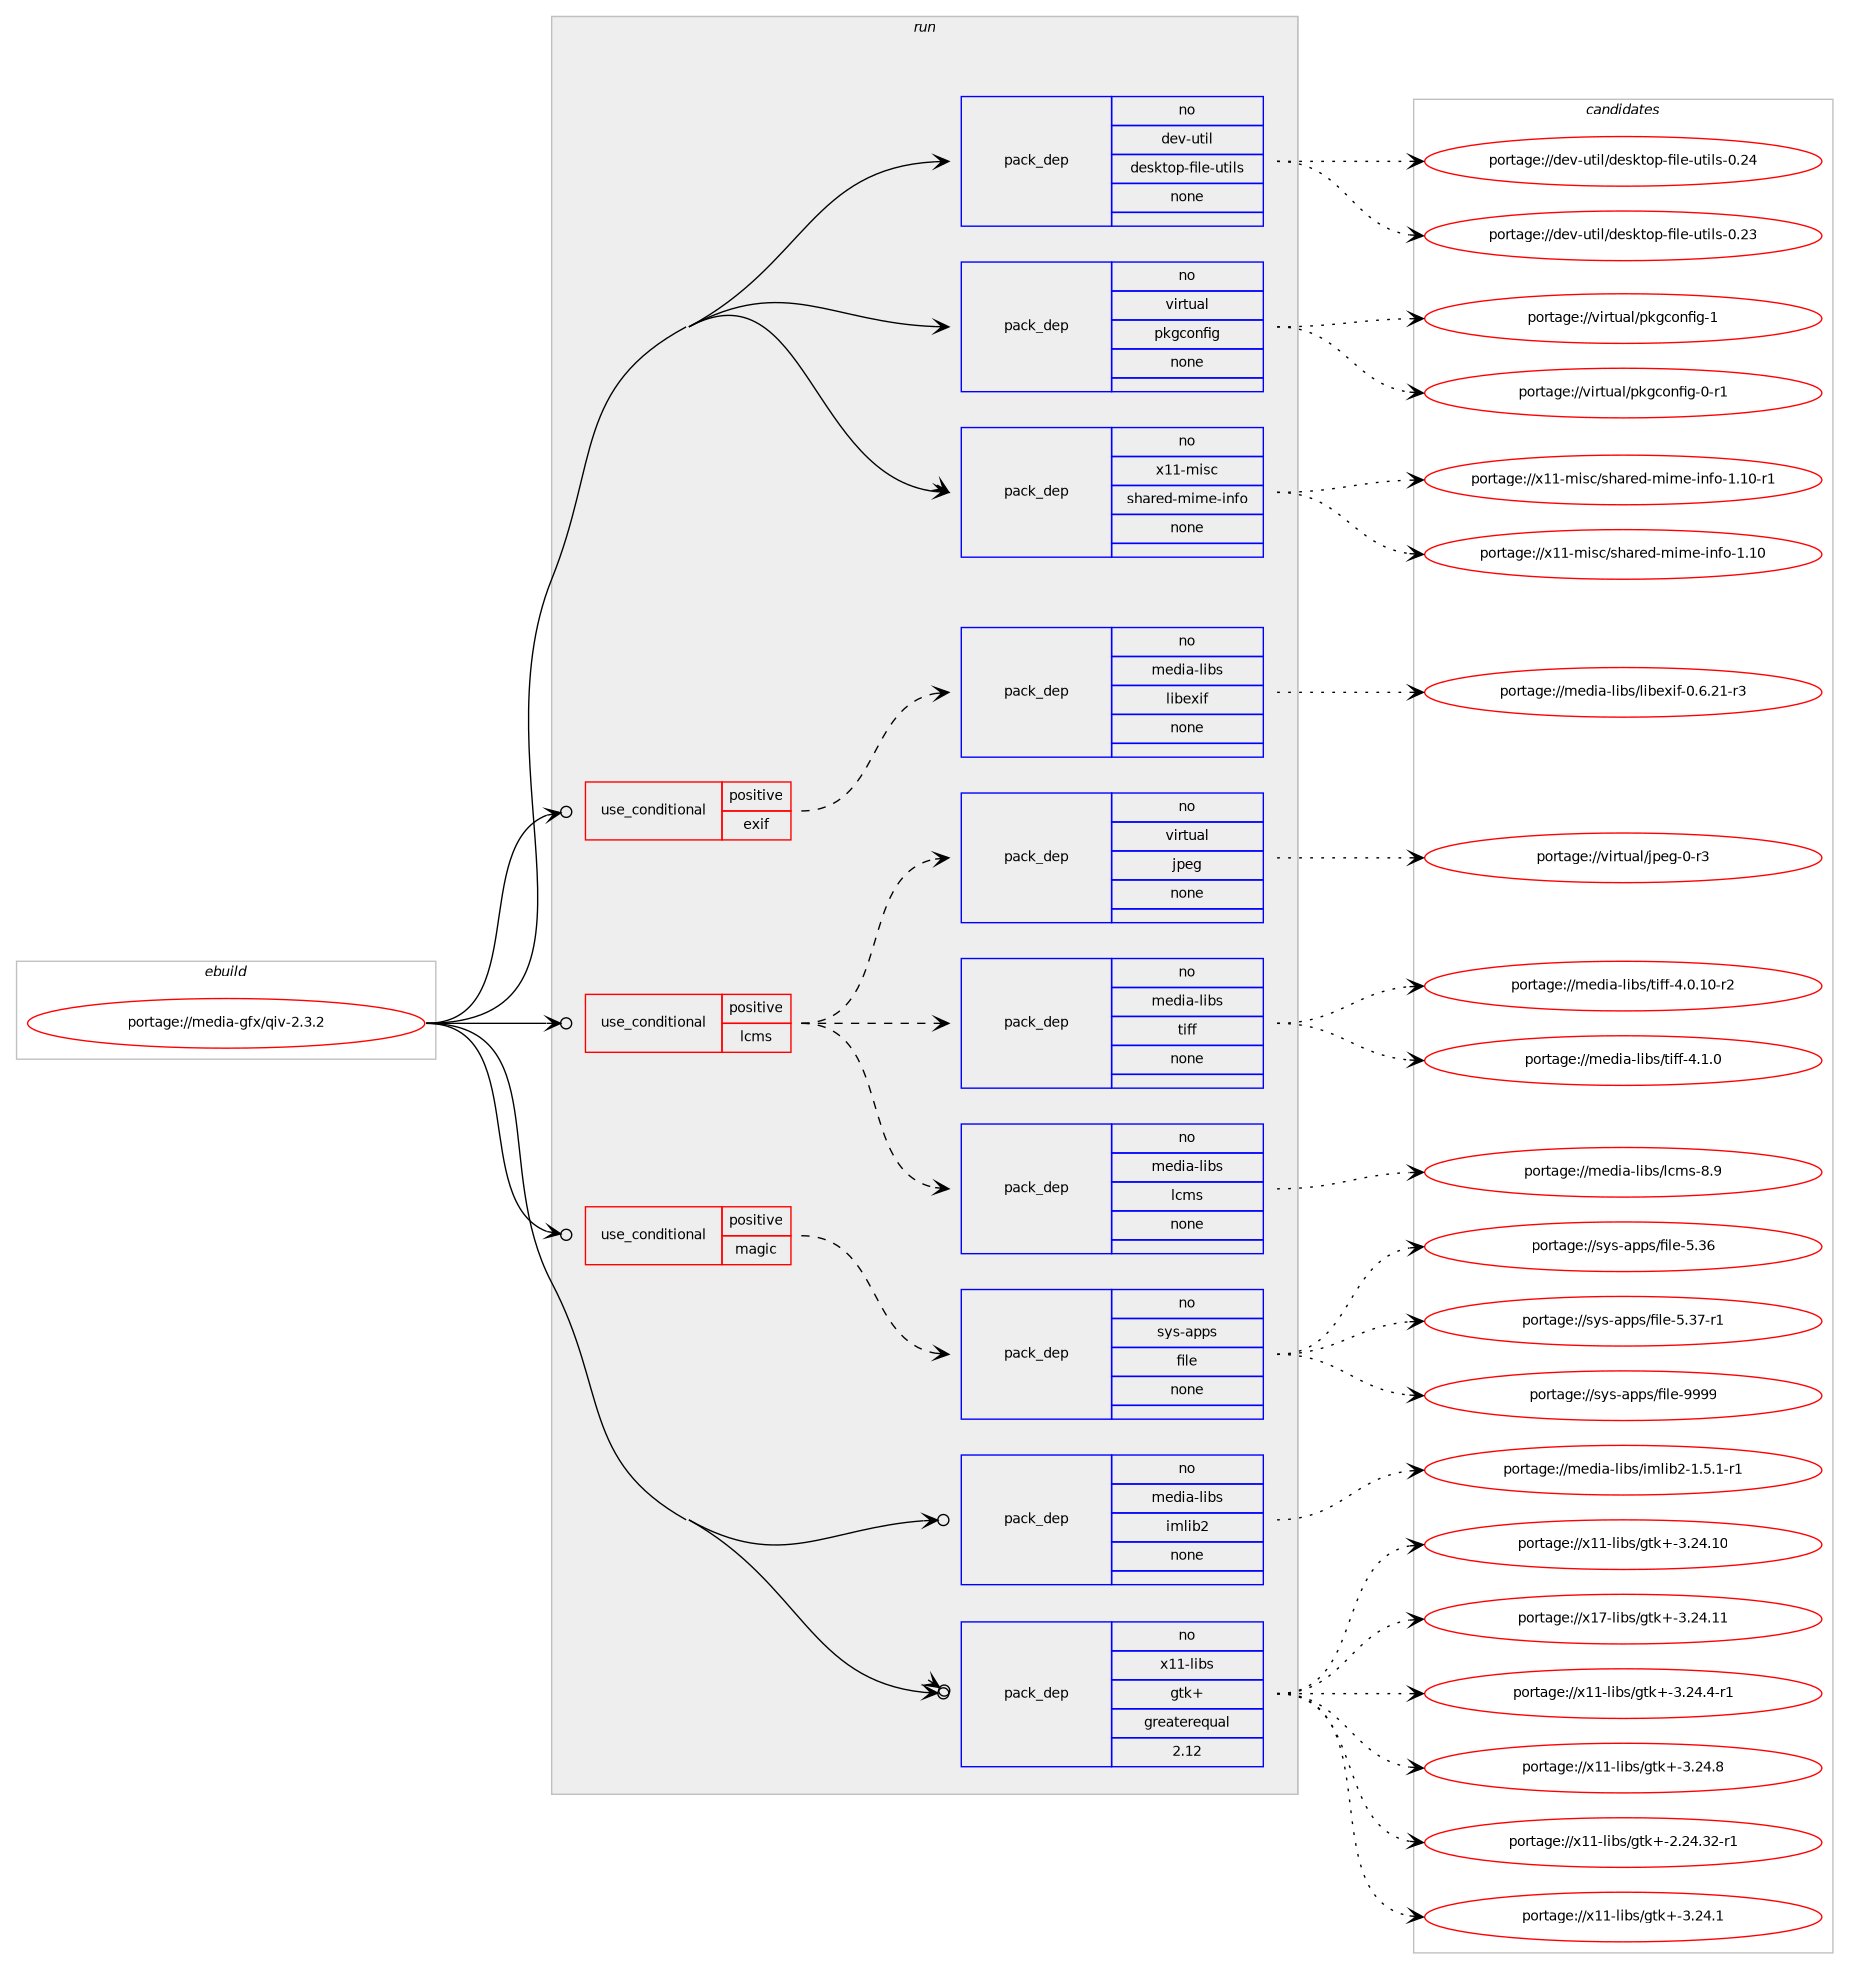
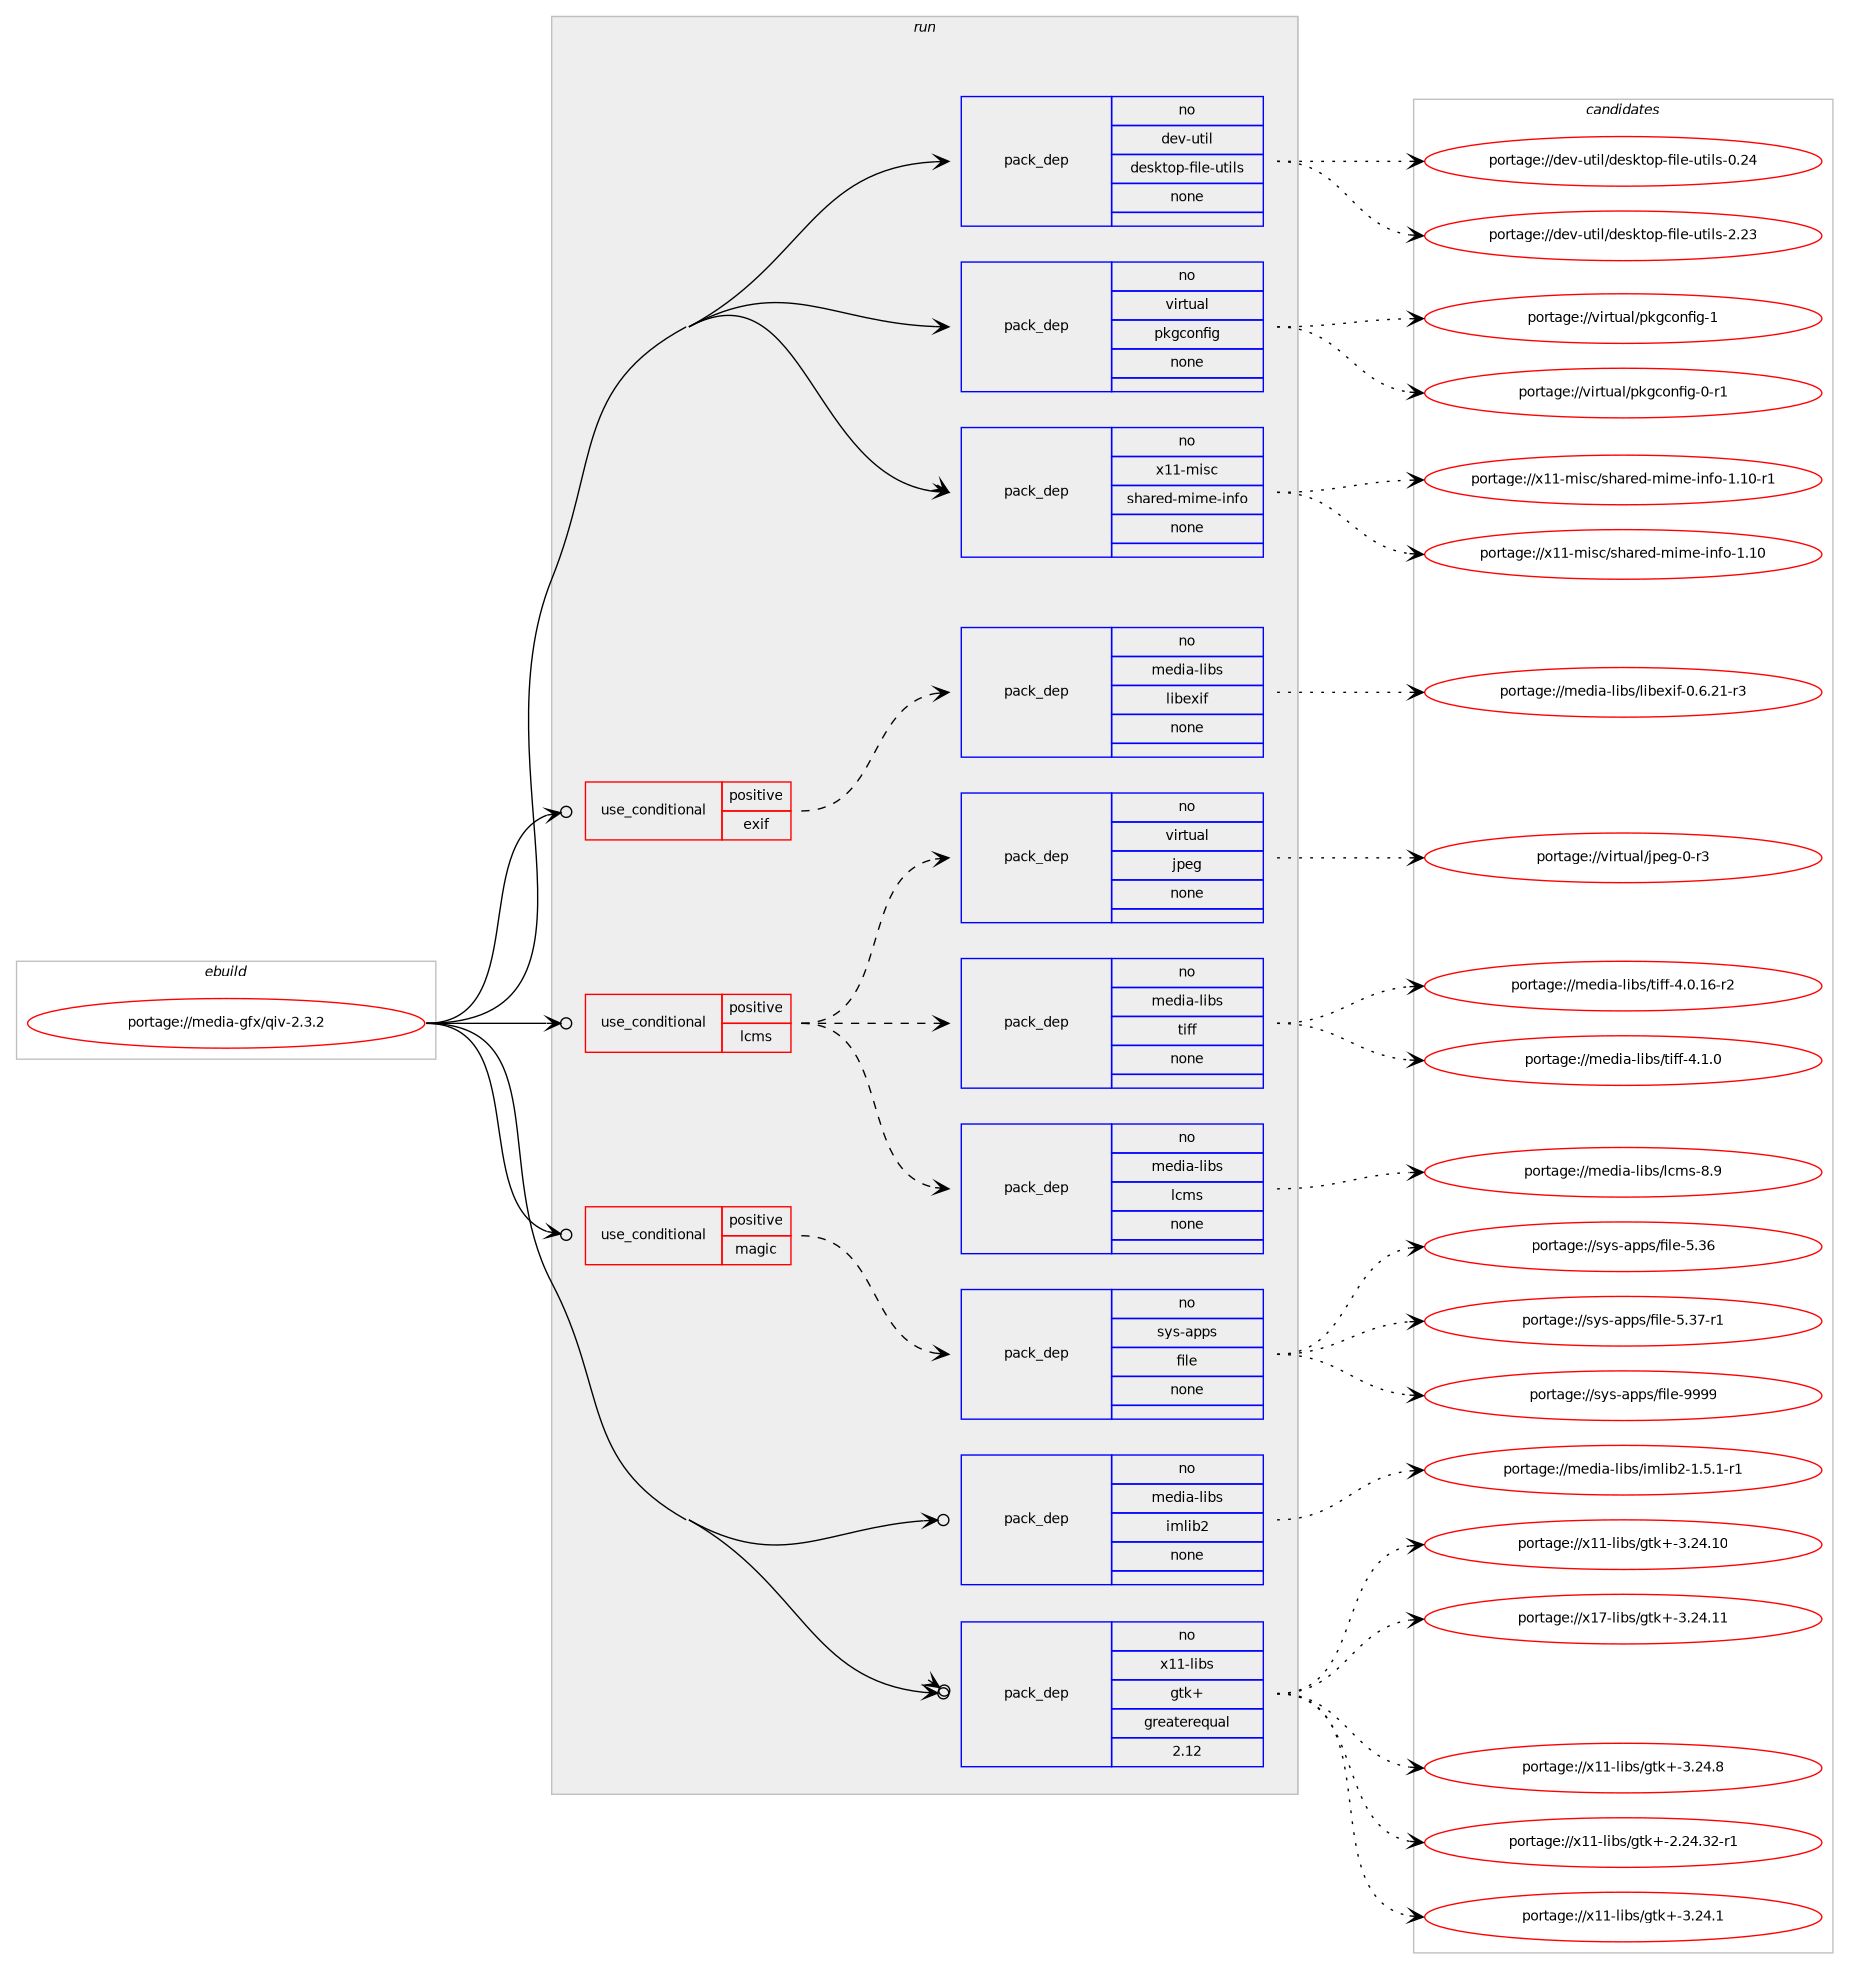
node "portage://dev-util/desktop-file-utils-0.23": label "portage://dev-util/desktop-file-utils-0.23" -> "portage://dev-util/desktop-file-utils-2.23"
node "portage://media-libs/tiff-4.0.10-r2": label "portage://media-libs/tiff-4.0.10-r2" -> "portage://media-libs/tiff-4.0.16-r2"
node "portage://x11-libs/gtk+-3.24.4-r1": removed
